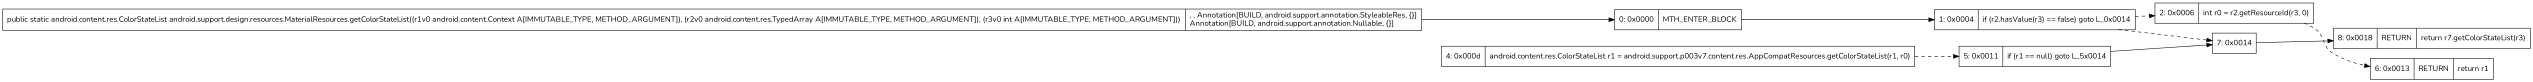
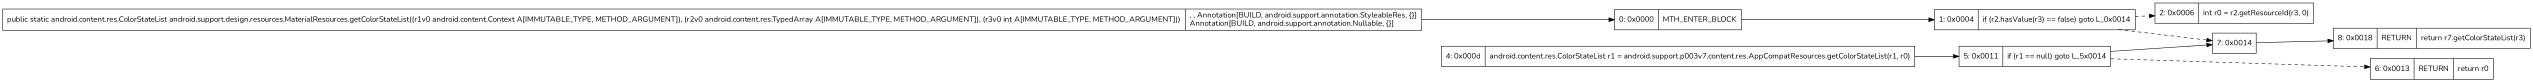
edge "2: 0x0006" -> "6: 0x0013": now "5: 0x0011" -> "6: 0x0013"
edge "4: 0x000d" -> "5: 0x0011": style dashed -> solid
node "6: 0x0013": text "return r1" -> "return r0"
